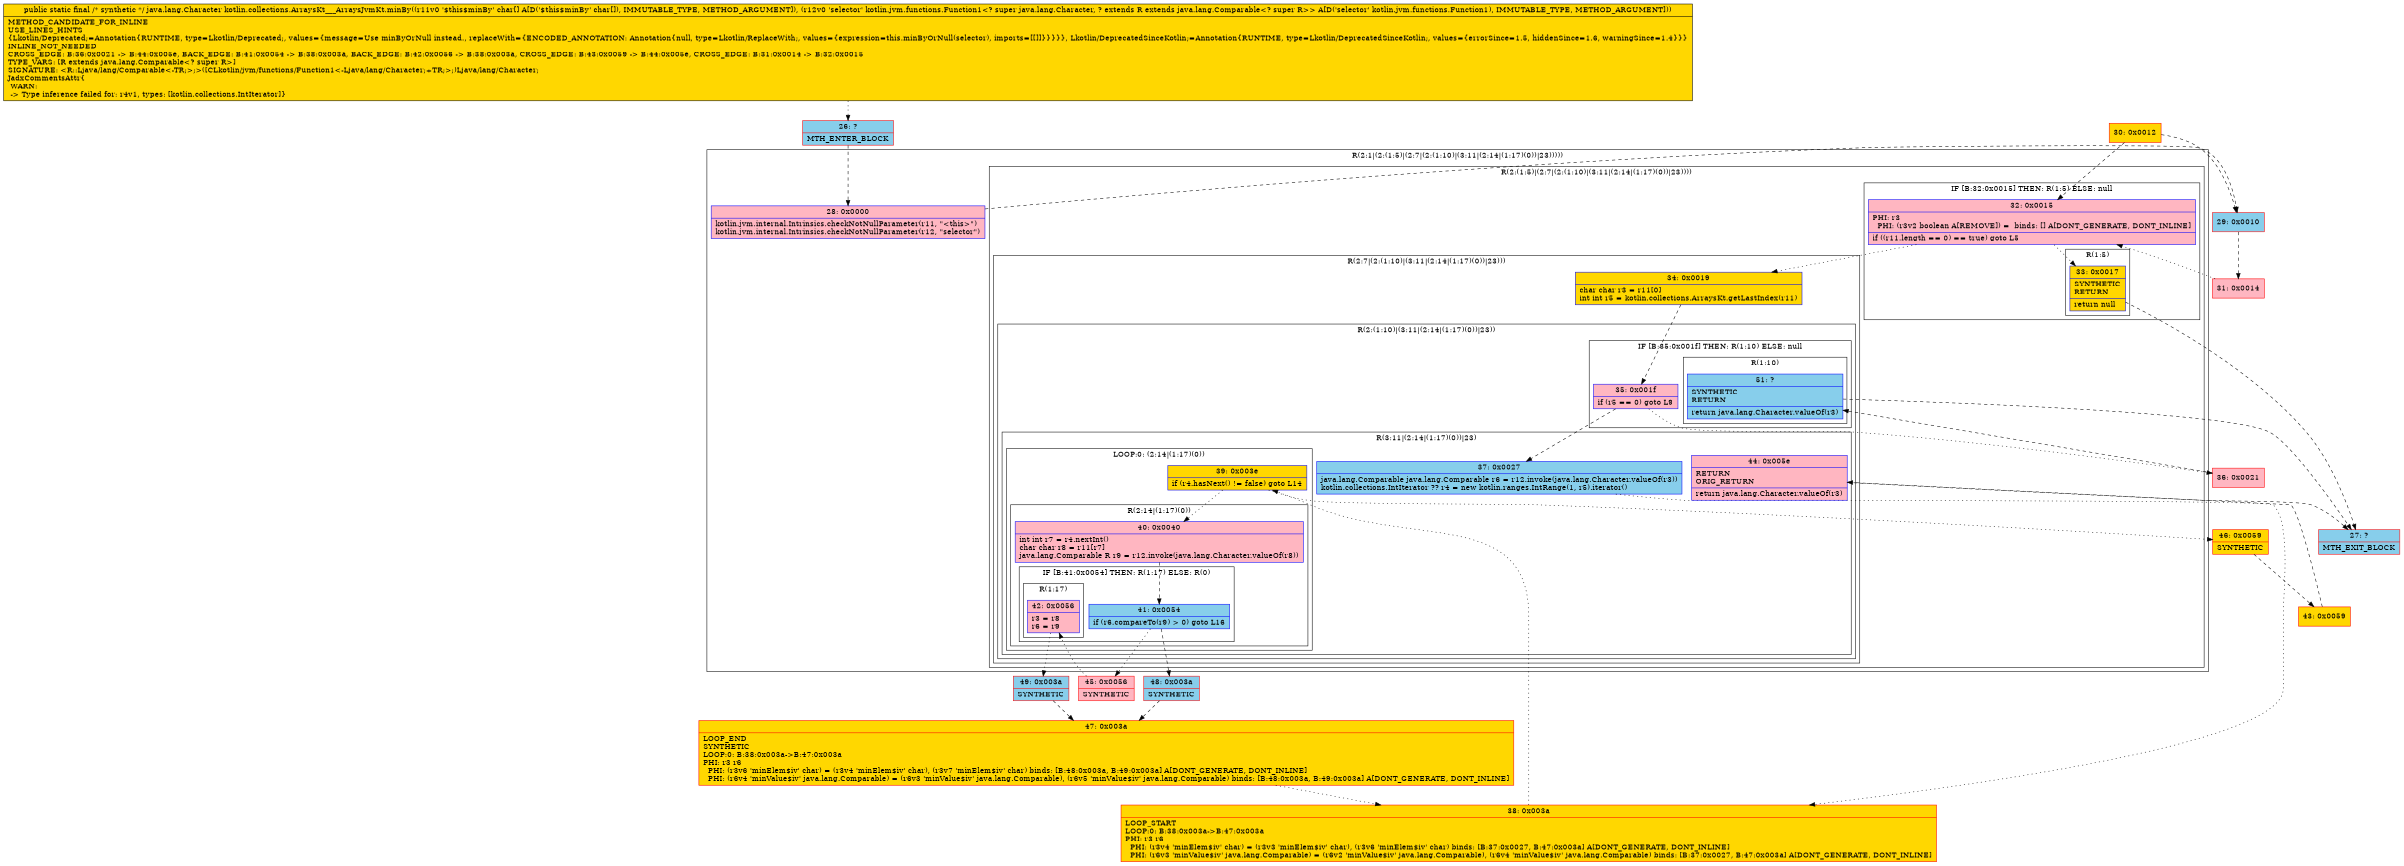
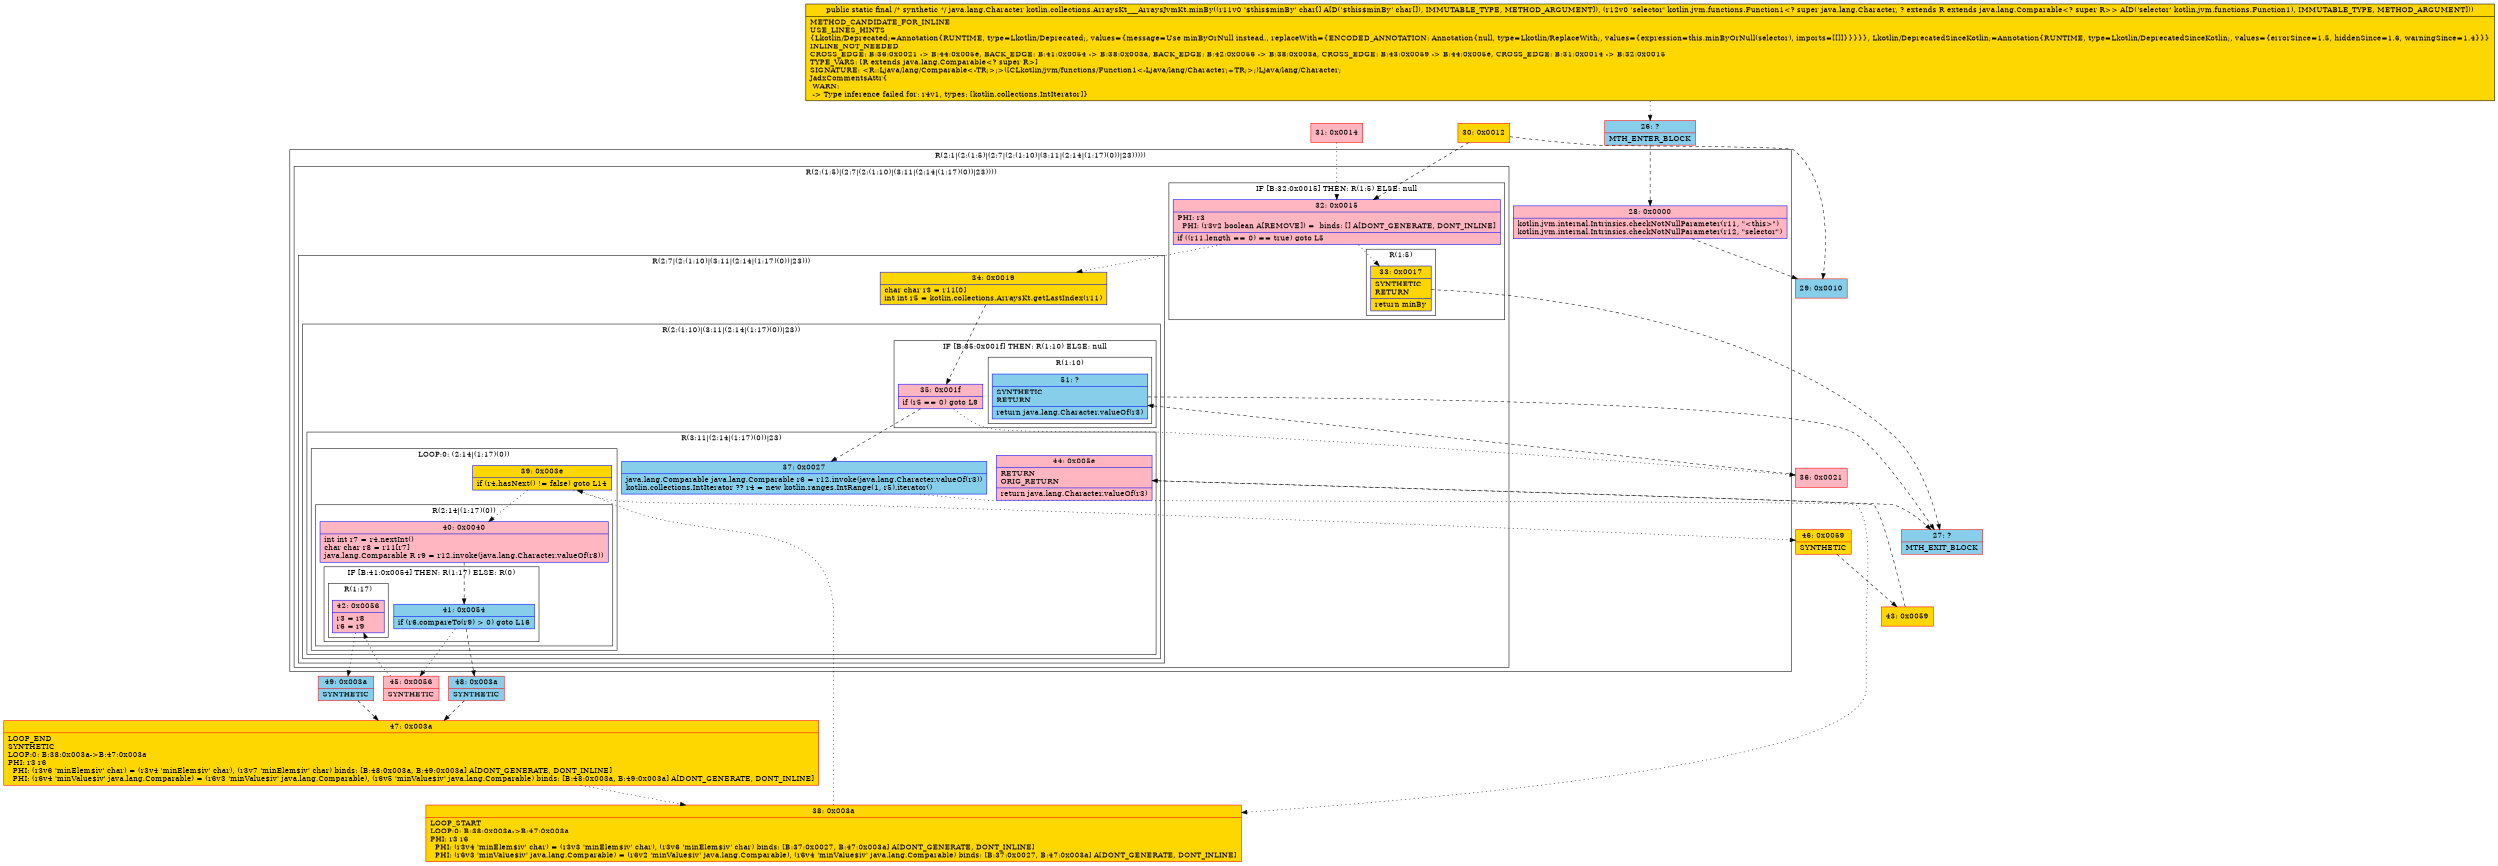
edge "29: 0x0010" -> "31: 0x0014": removed
node "33: 0x0017": text "return null" -> "return minBy"
